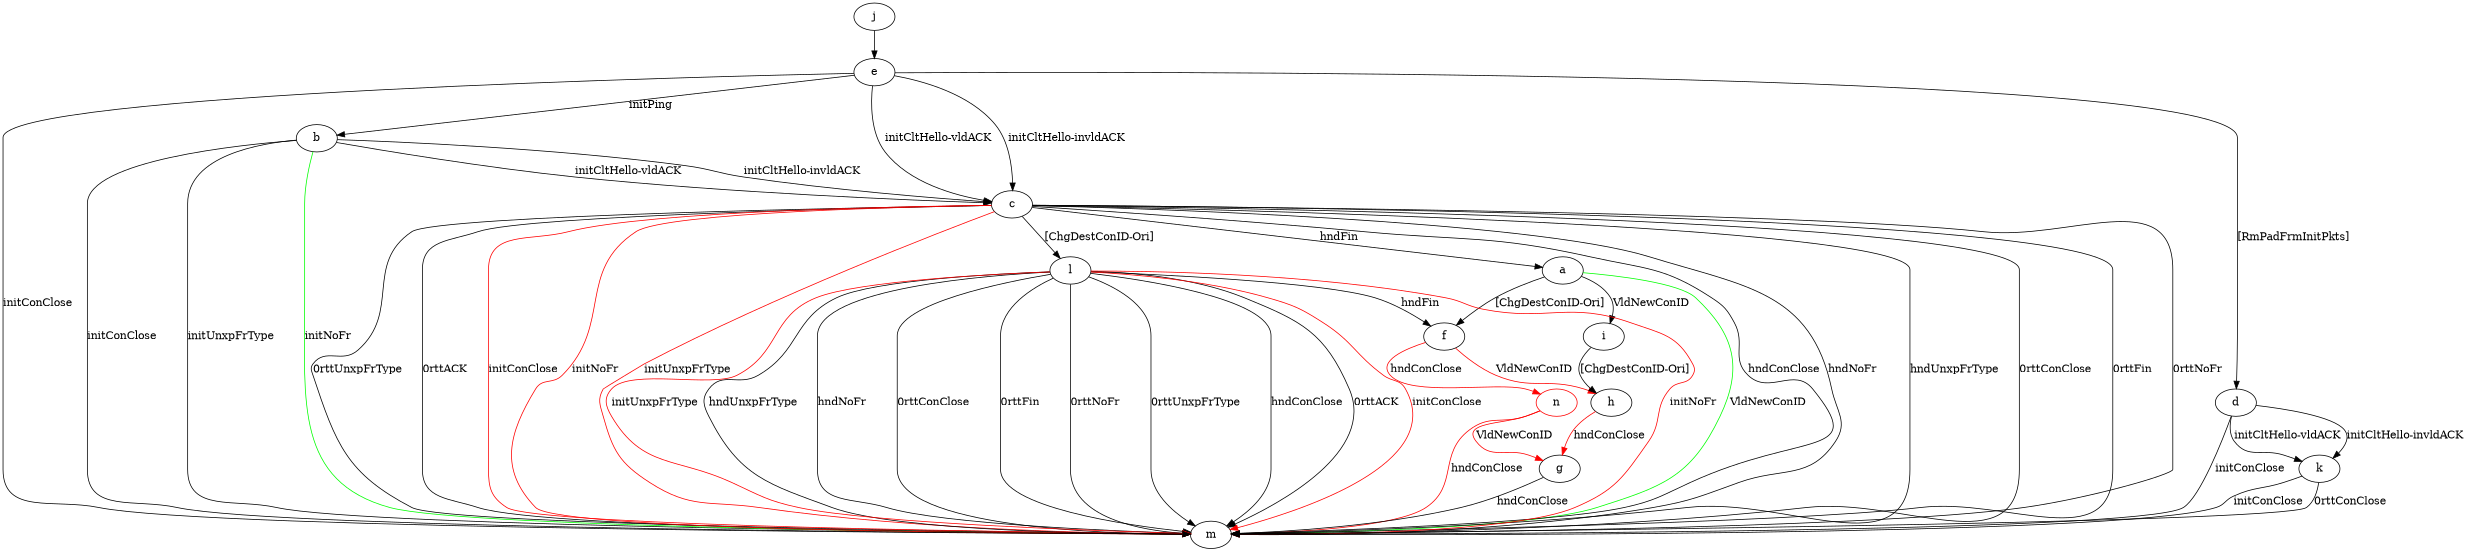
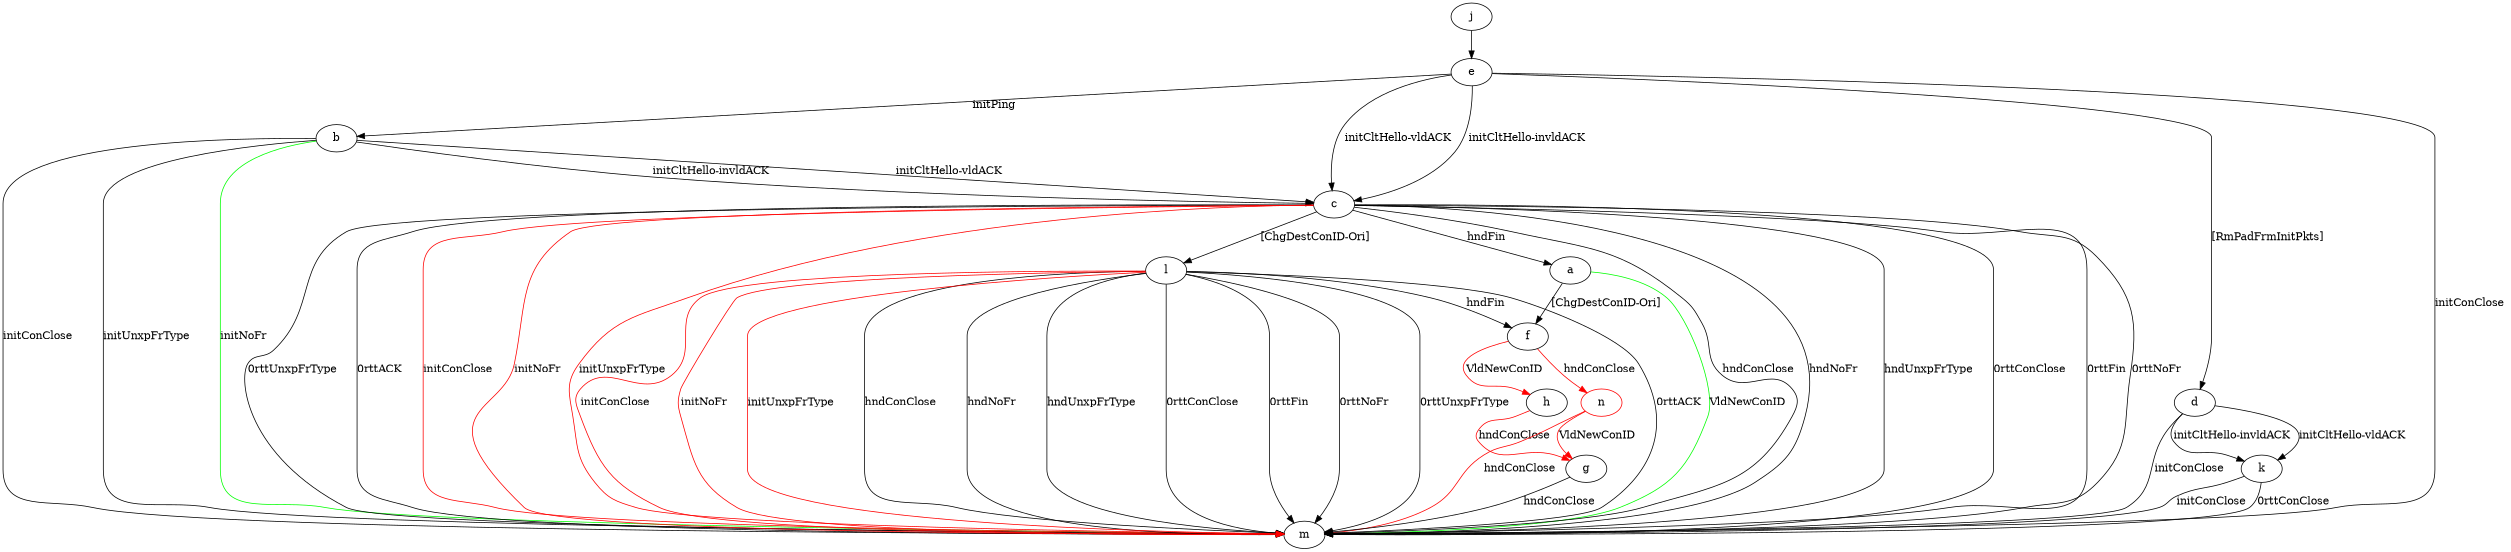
node "i": removed
